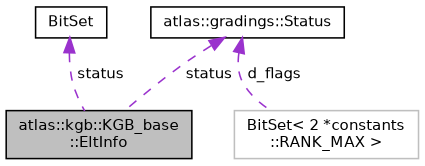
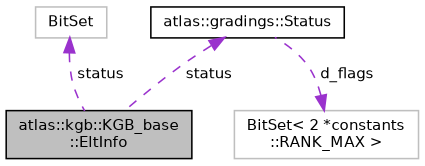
node "BitSet": color black -> grey75
edge "BitSet< 2 *constants ::RANK_MAX >" -> "atlas::gradings::Status": reversed
